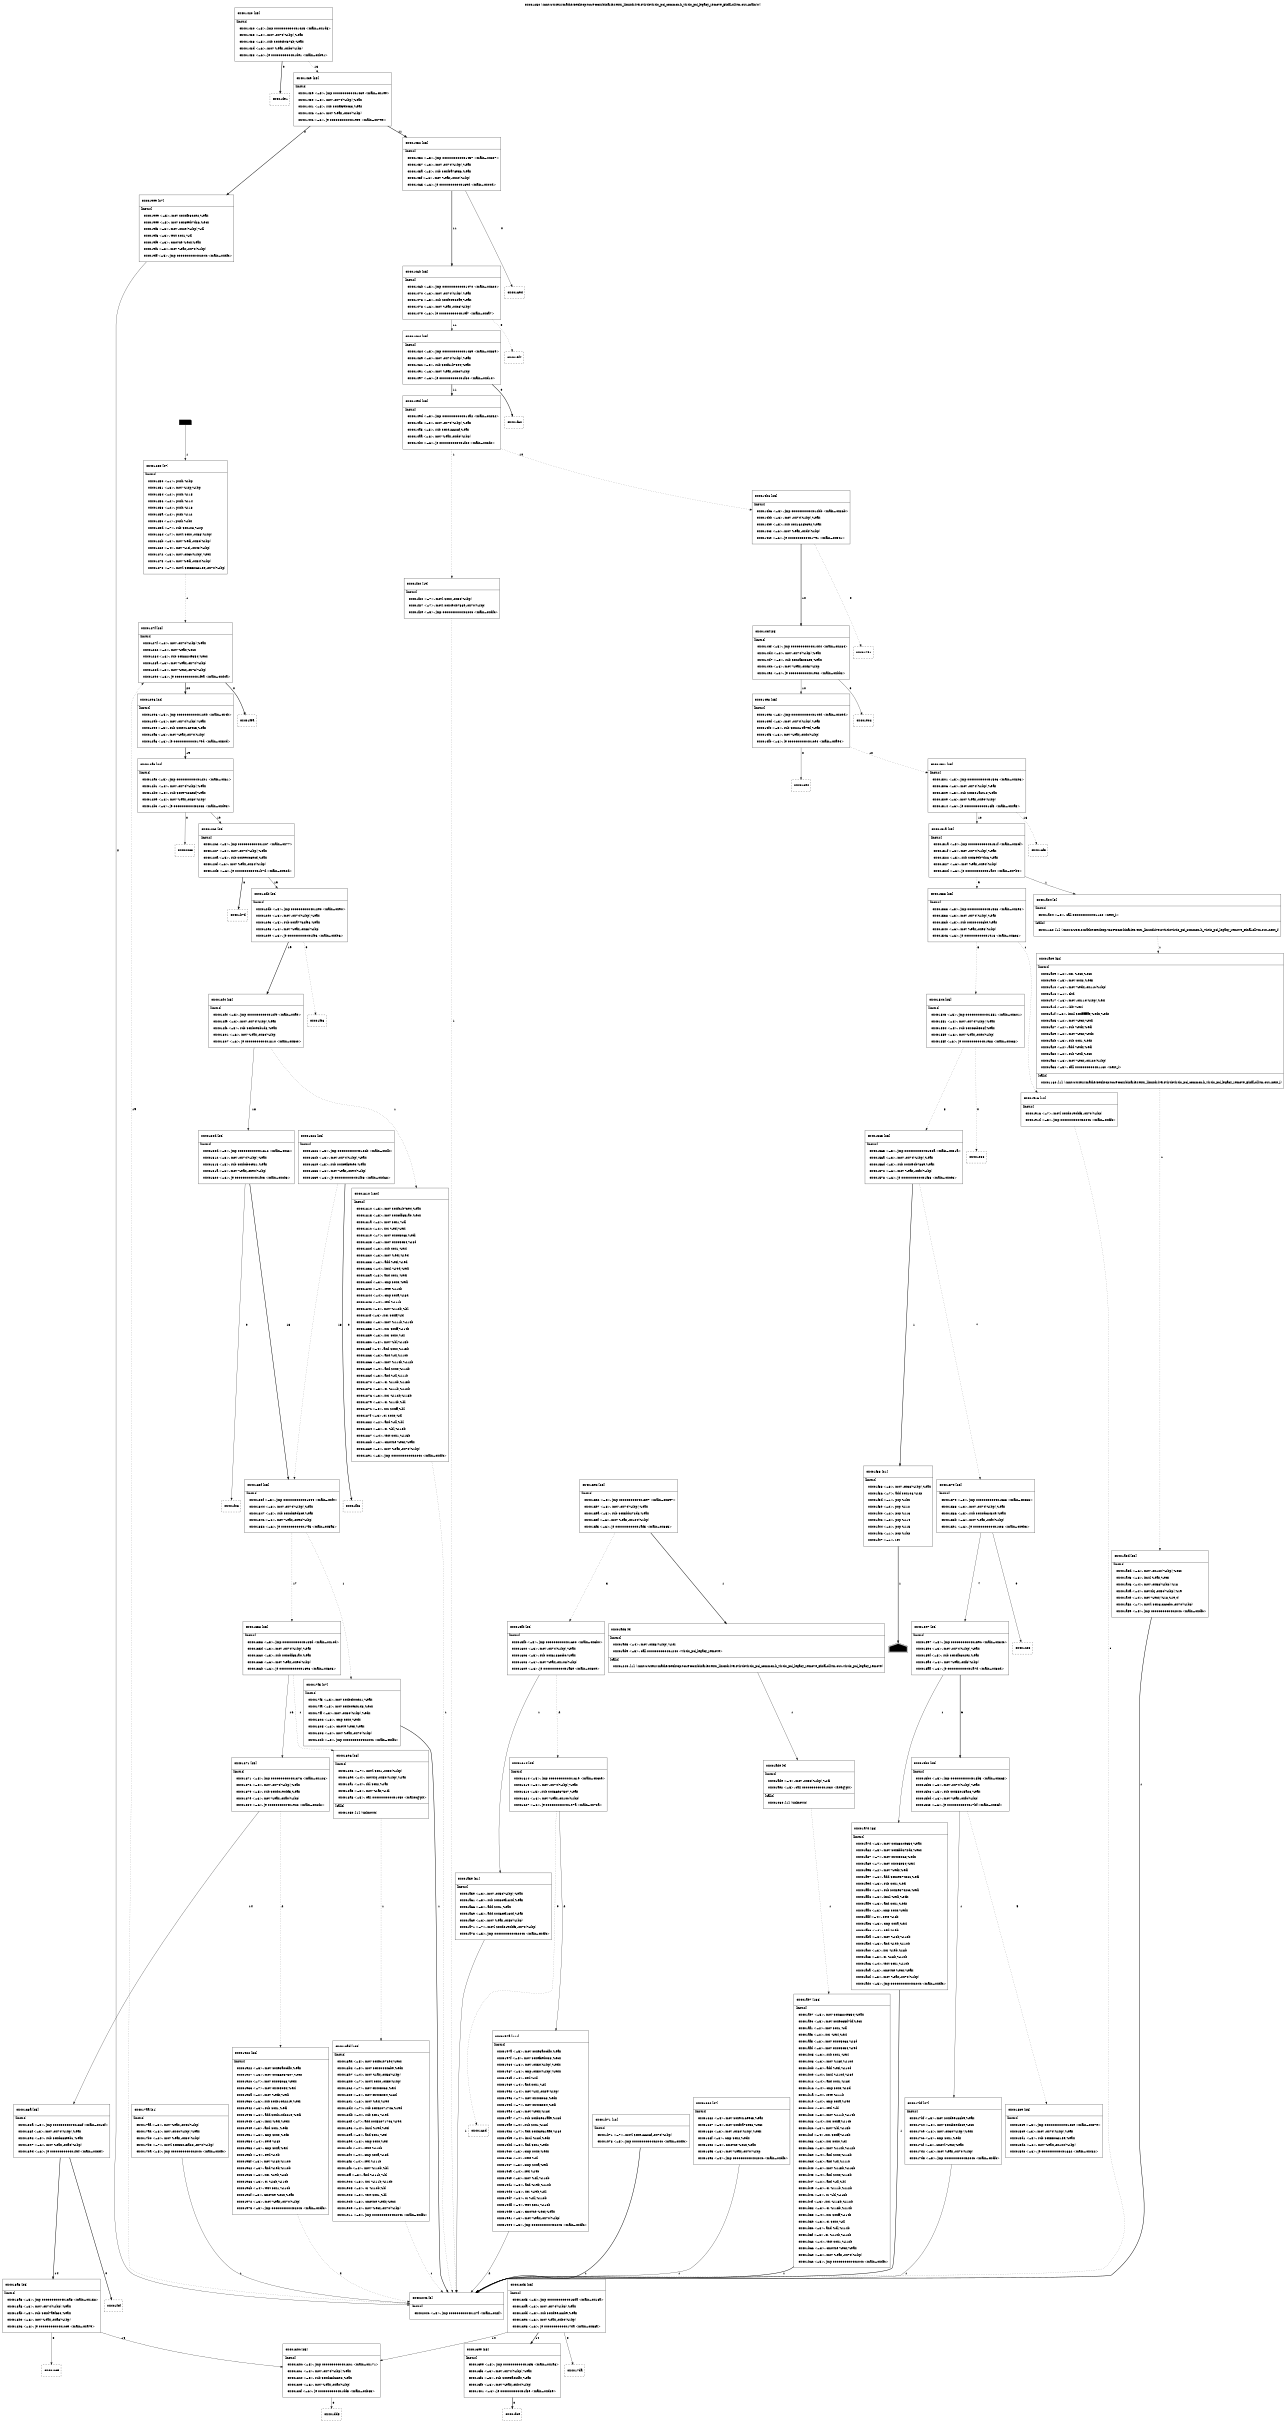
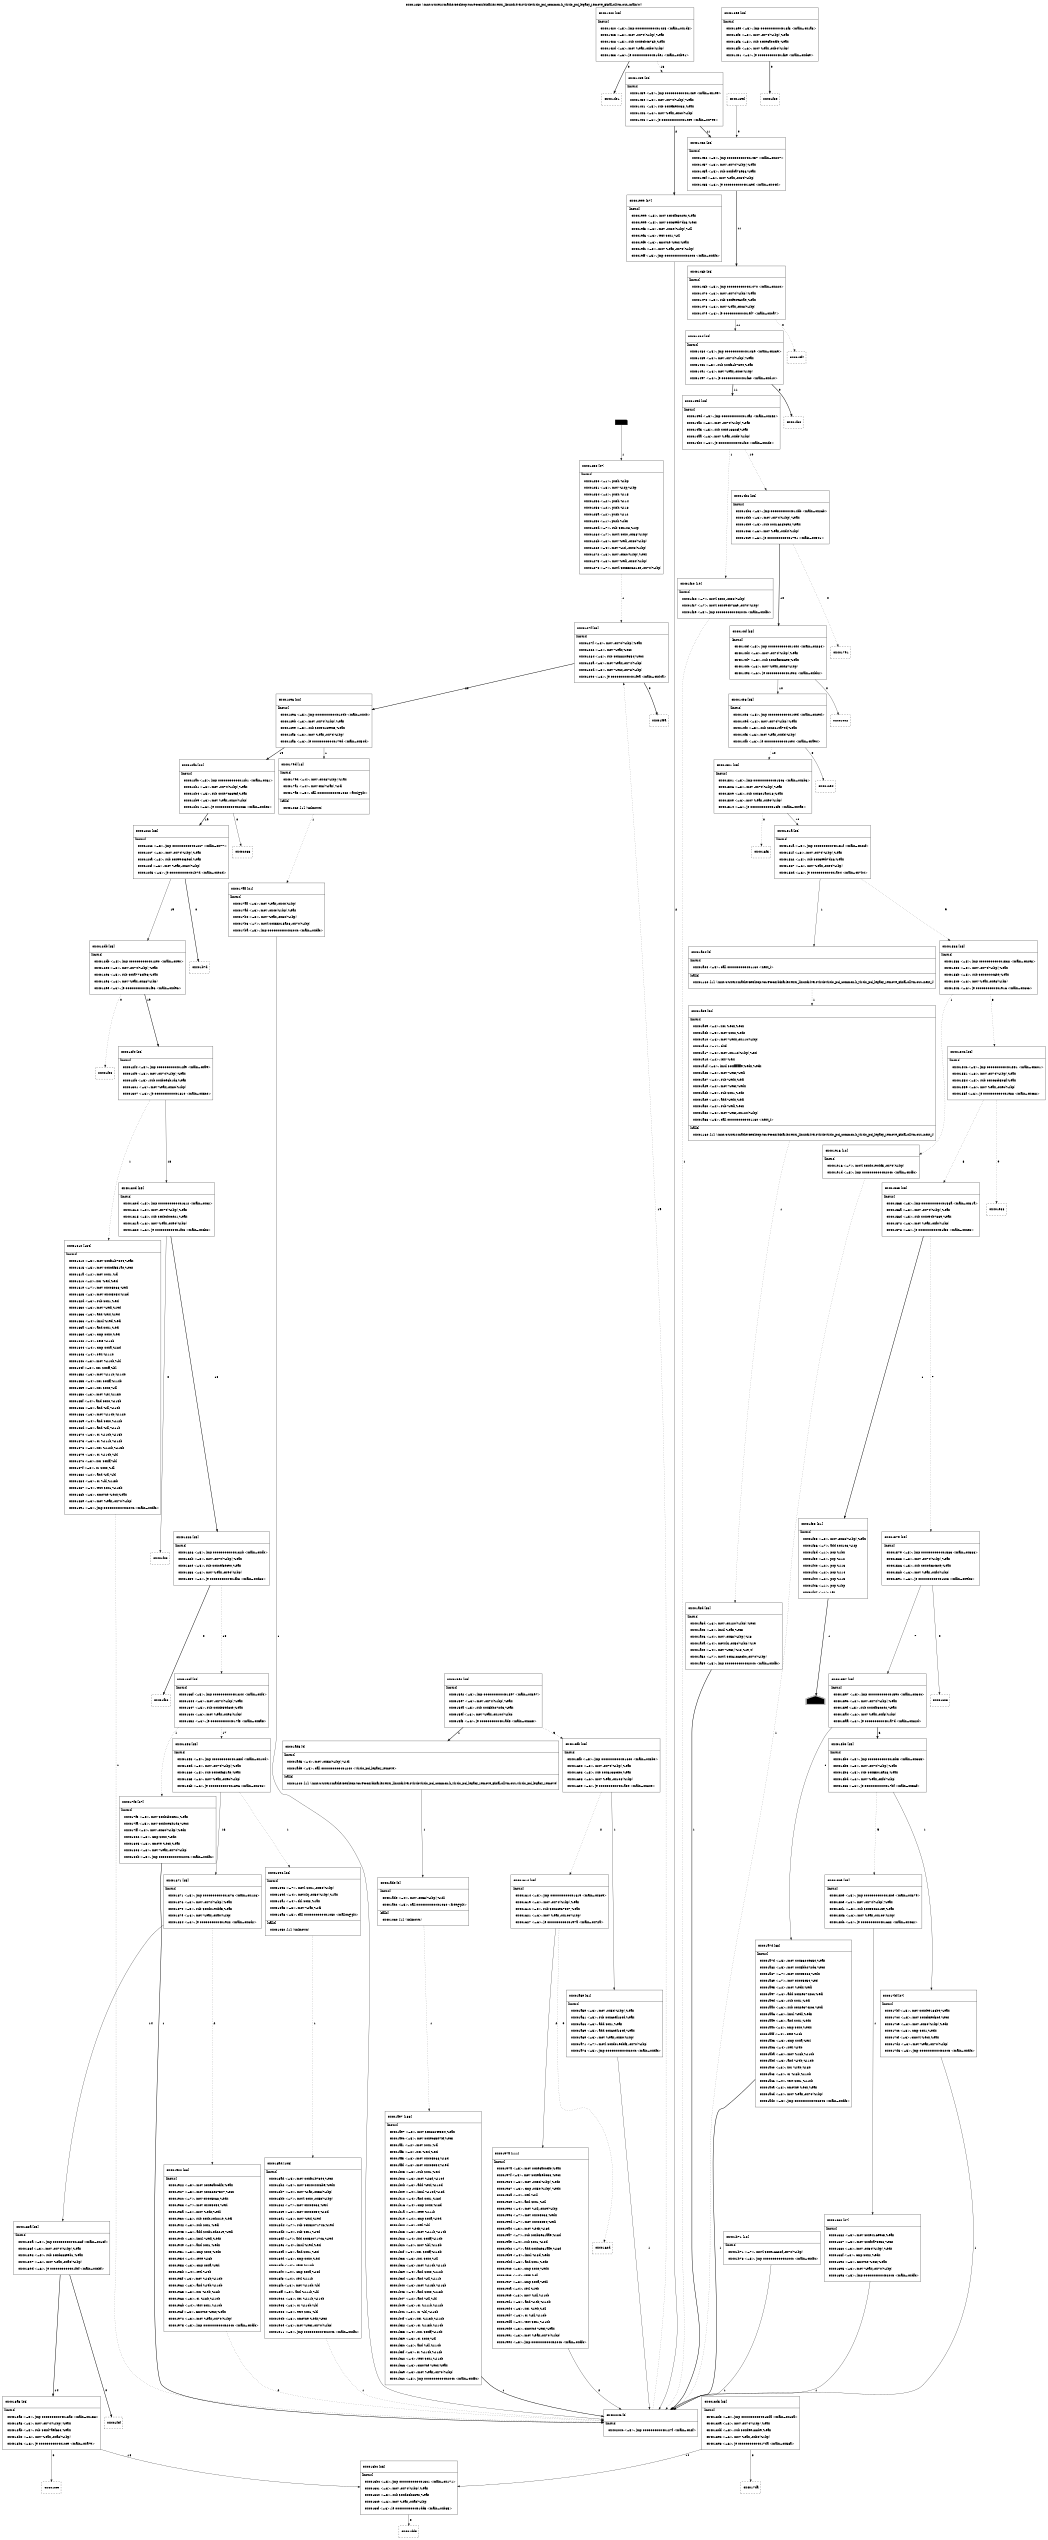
edge "0x401452 [25]" -> "0x40169d": reversed
node "0x40179d [13]": added
edge "0x4012ac [22]" -> "0x4012c2 [25]": style solid -> bold
edge "0x401501 [25]" -> "0x4016f5": label " 16" -> " 0"
edge "0x40130d [25]" -> "0x40133f [25]": now "0x40130d [25]" -> "0x401326 [25]"
edge "0x4015c9 [25]" -> "0x401682 [27]": added, label "1"
edge "0x401b71 [12]" -> "0x40204c [5]": style bold -> solid
edge "0x4013d5 [25]" -> "0x4013ee [25]": removed, label "14"
